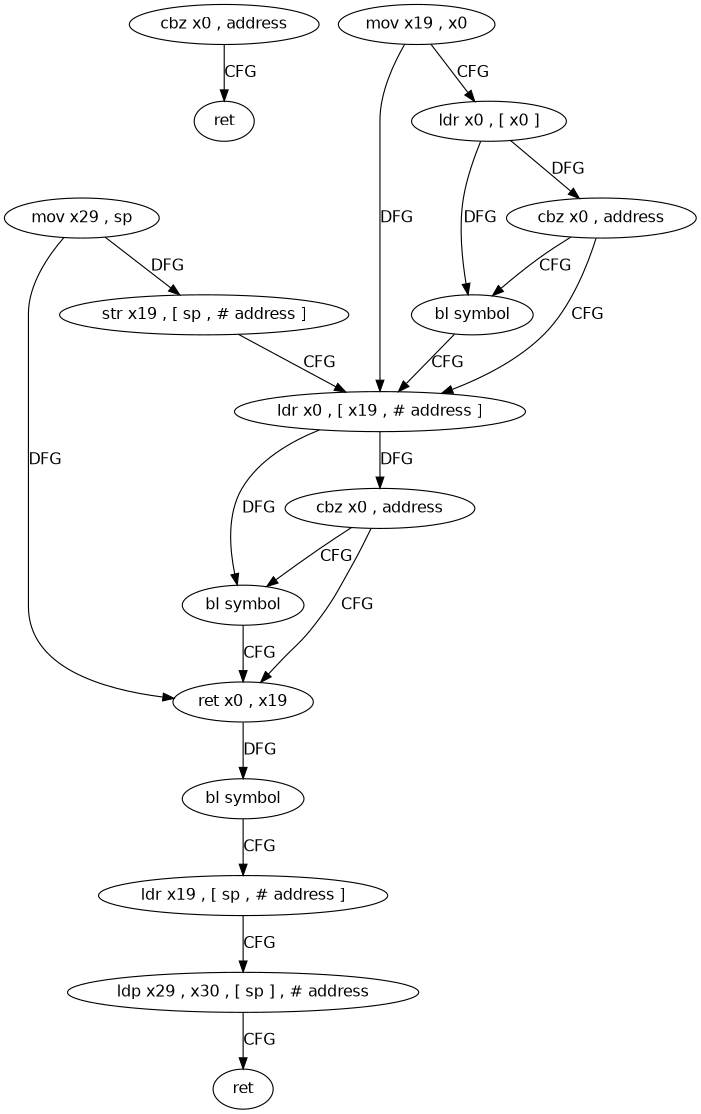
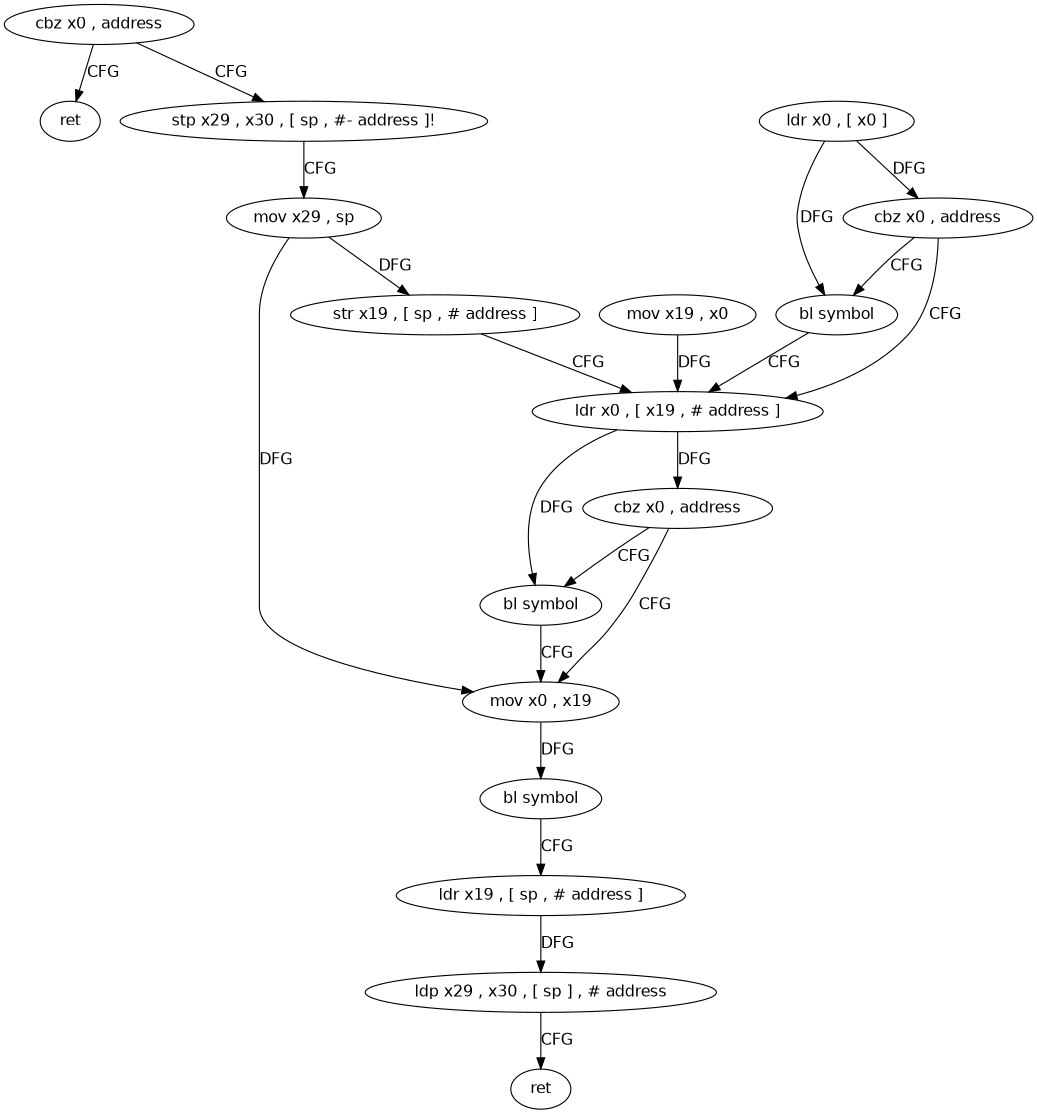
edge "mov x19 , x0" -> "ldr x0 , [ x0 ]": removed, label "CFG"
node "stp x29 , x30 , [ sp , #- address ]!": added
node "ret x0 , x19": label "ret x0 , x19" -> "mov x0 , x19"
edge "ldr x19 , [ sp , # address ]" -> "ldp x29 , x30 , [ sp ] , # address": label "CFG" -> "DFG"
